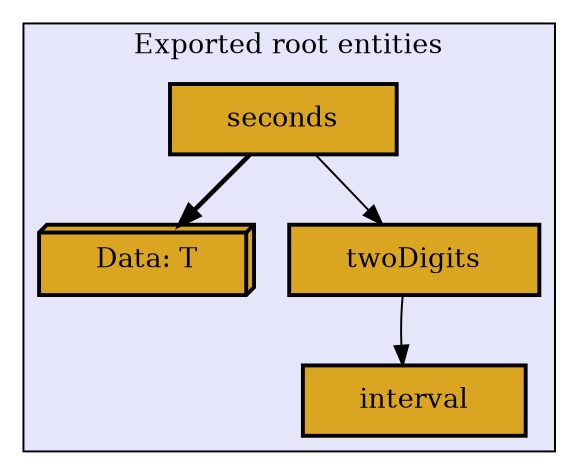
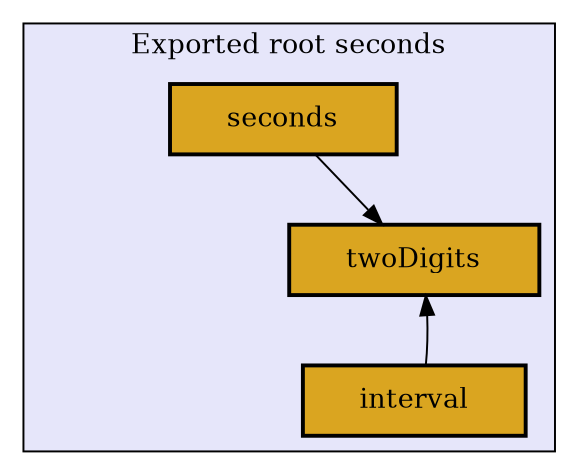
cluster "Exported root entities": label "Exported root entities" -> "Exported root seconds"
node "Data: T": removed
edge "twoDigits" -> "interval": reversed
